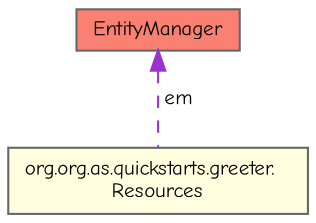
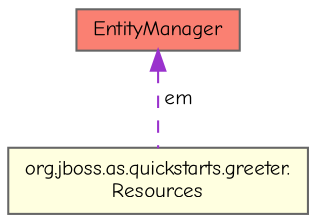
node "org.org.as.quickstarts.greeter. Resources": label "org.org.as.quickstarts.greeter. Resources" -> "org.jboss.as.quickstarts.greeter. Resources"
